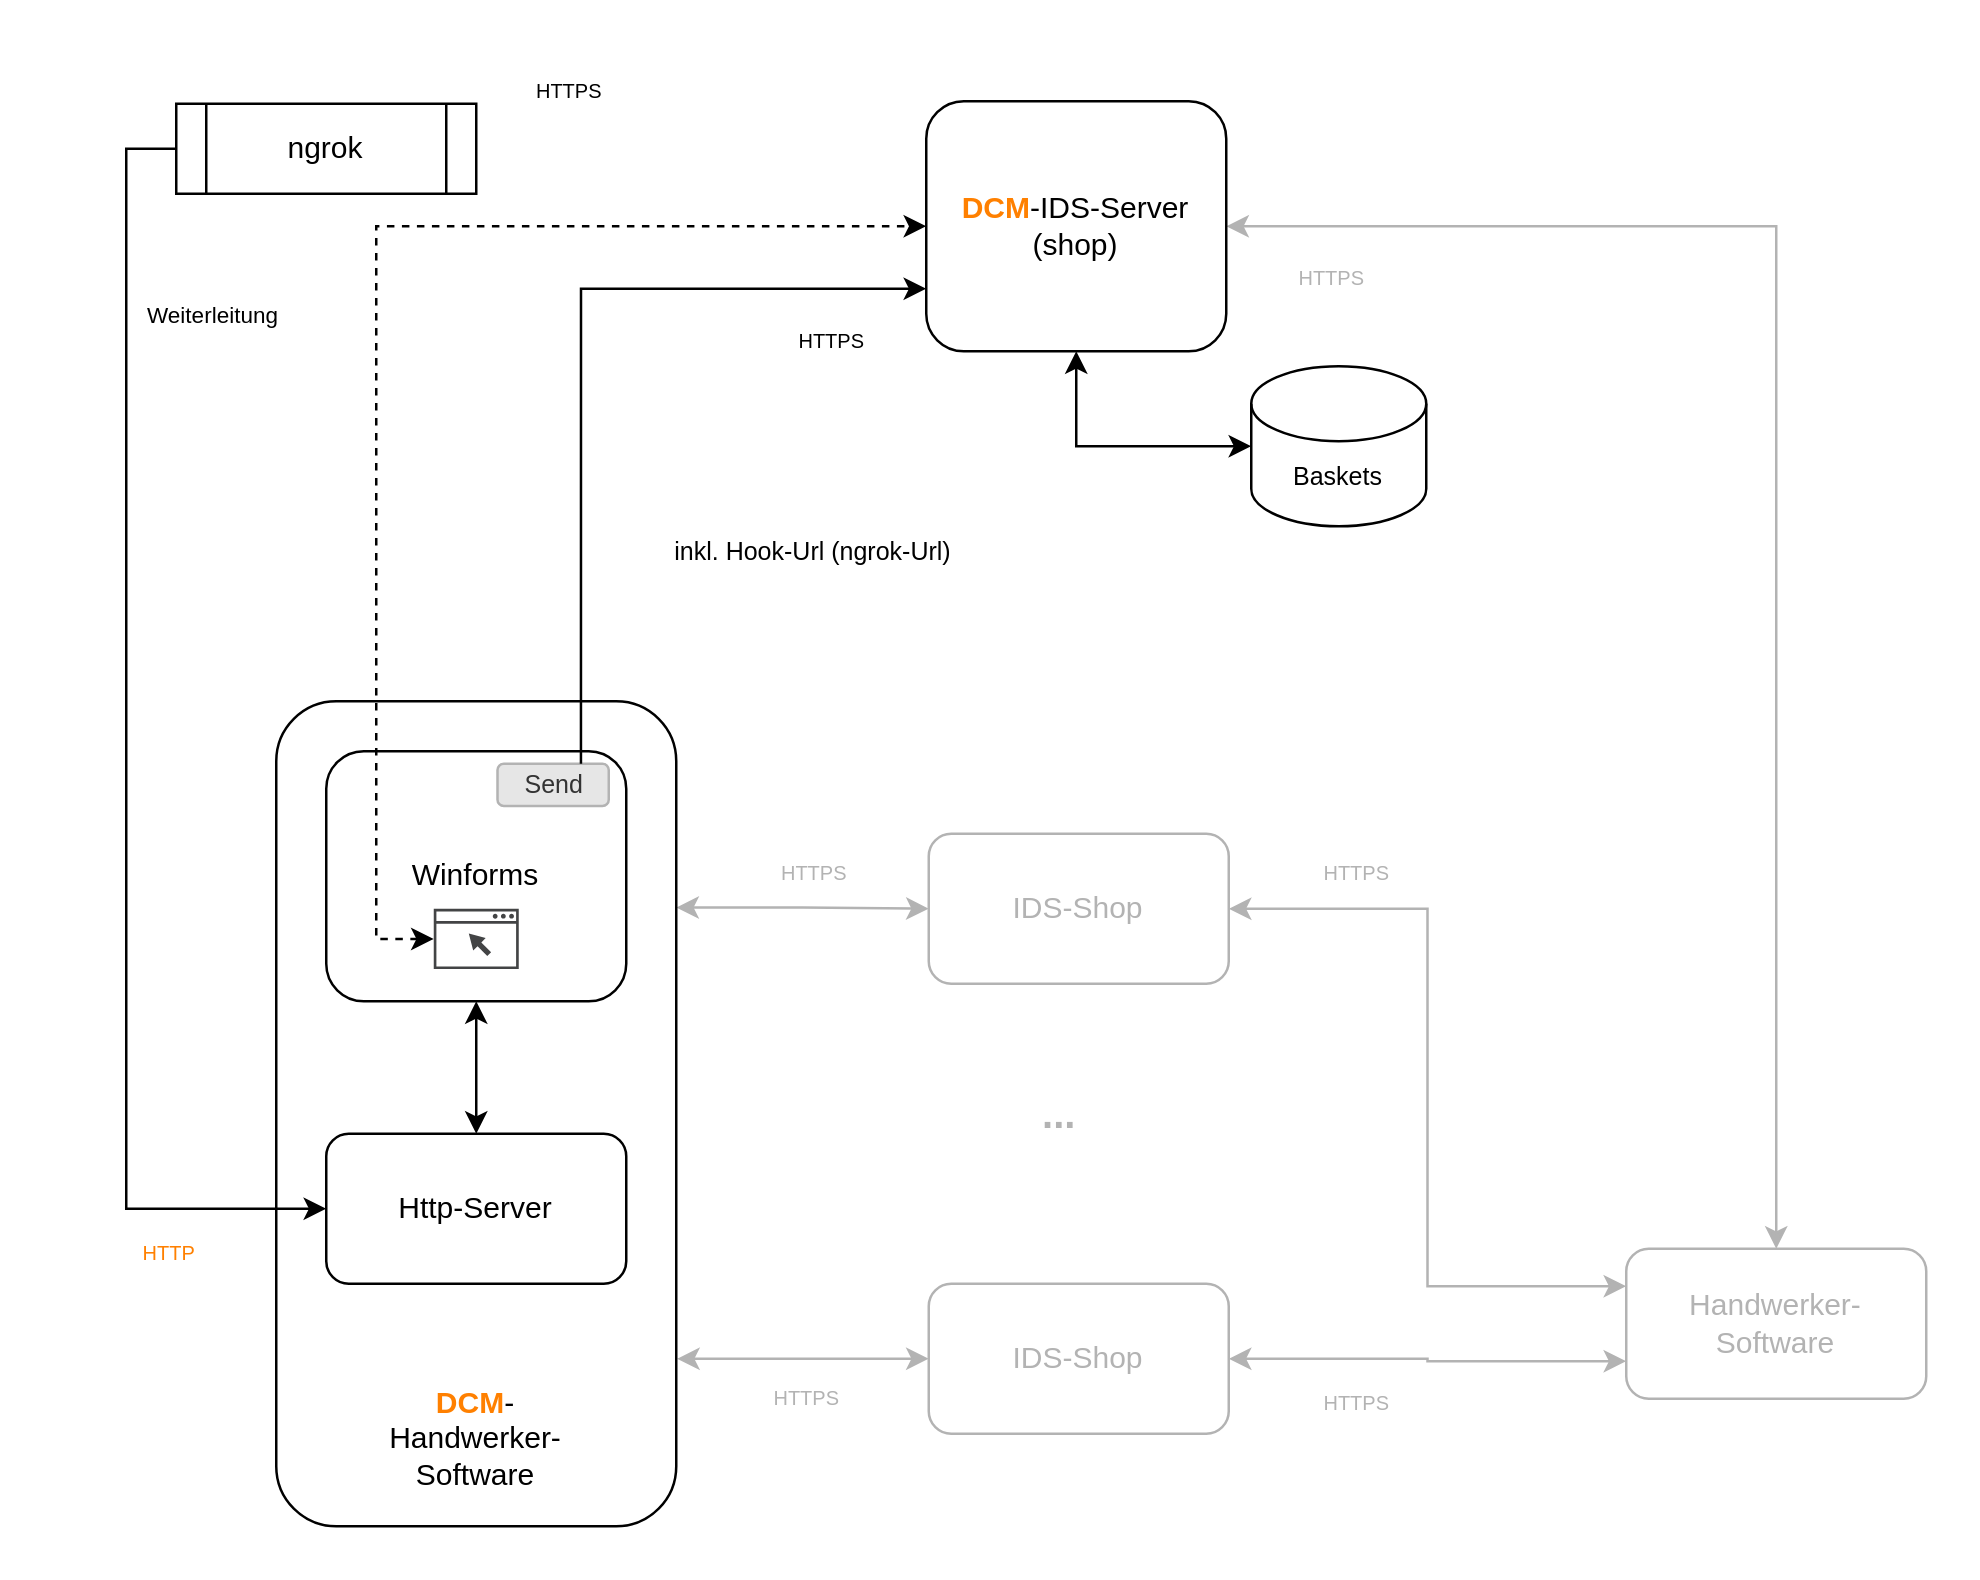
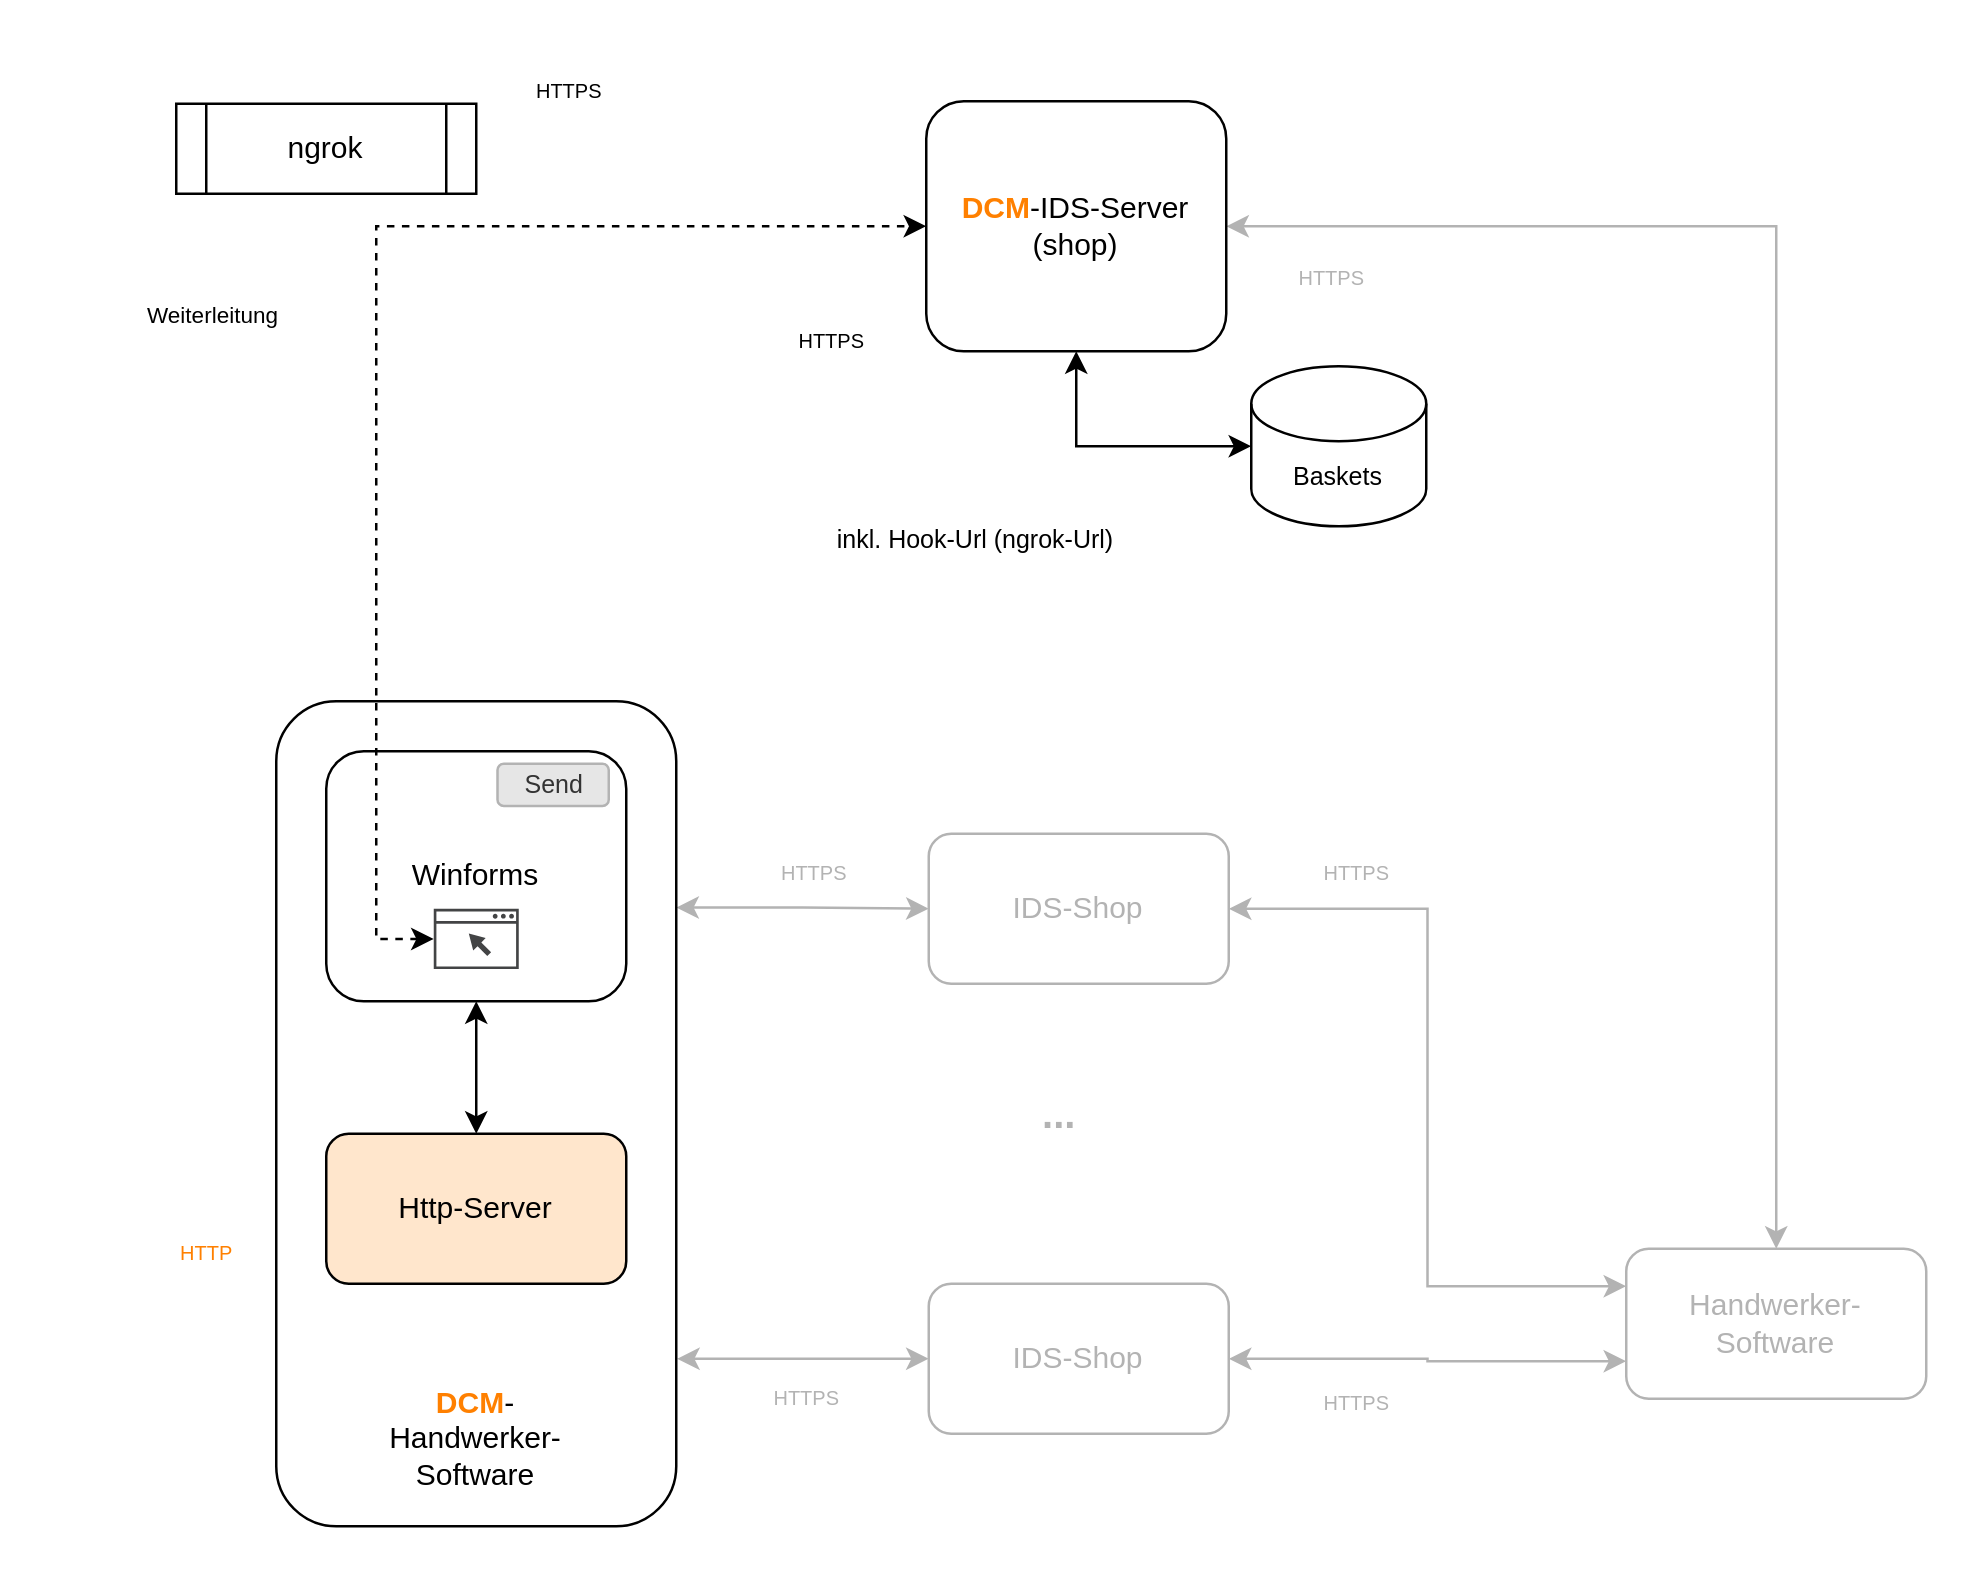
edge "Send" -> "DCM-IDS-Server (shop)": removed
node "inkl. Hook-Url (ngrok-Url)": moved (814, 551) -> (976, 539)
edge "ngrok" -> "Http-Server": removed
node "Http-Server": fillcolor #ffffff -> #ffe6cc
node "HTTP": moved (170, 1251) -> (208, 1251)
